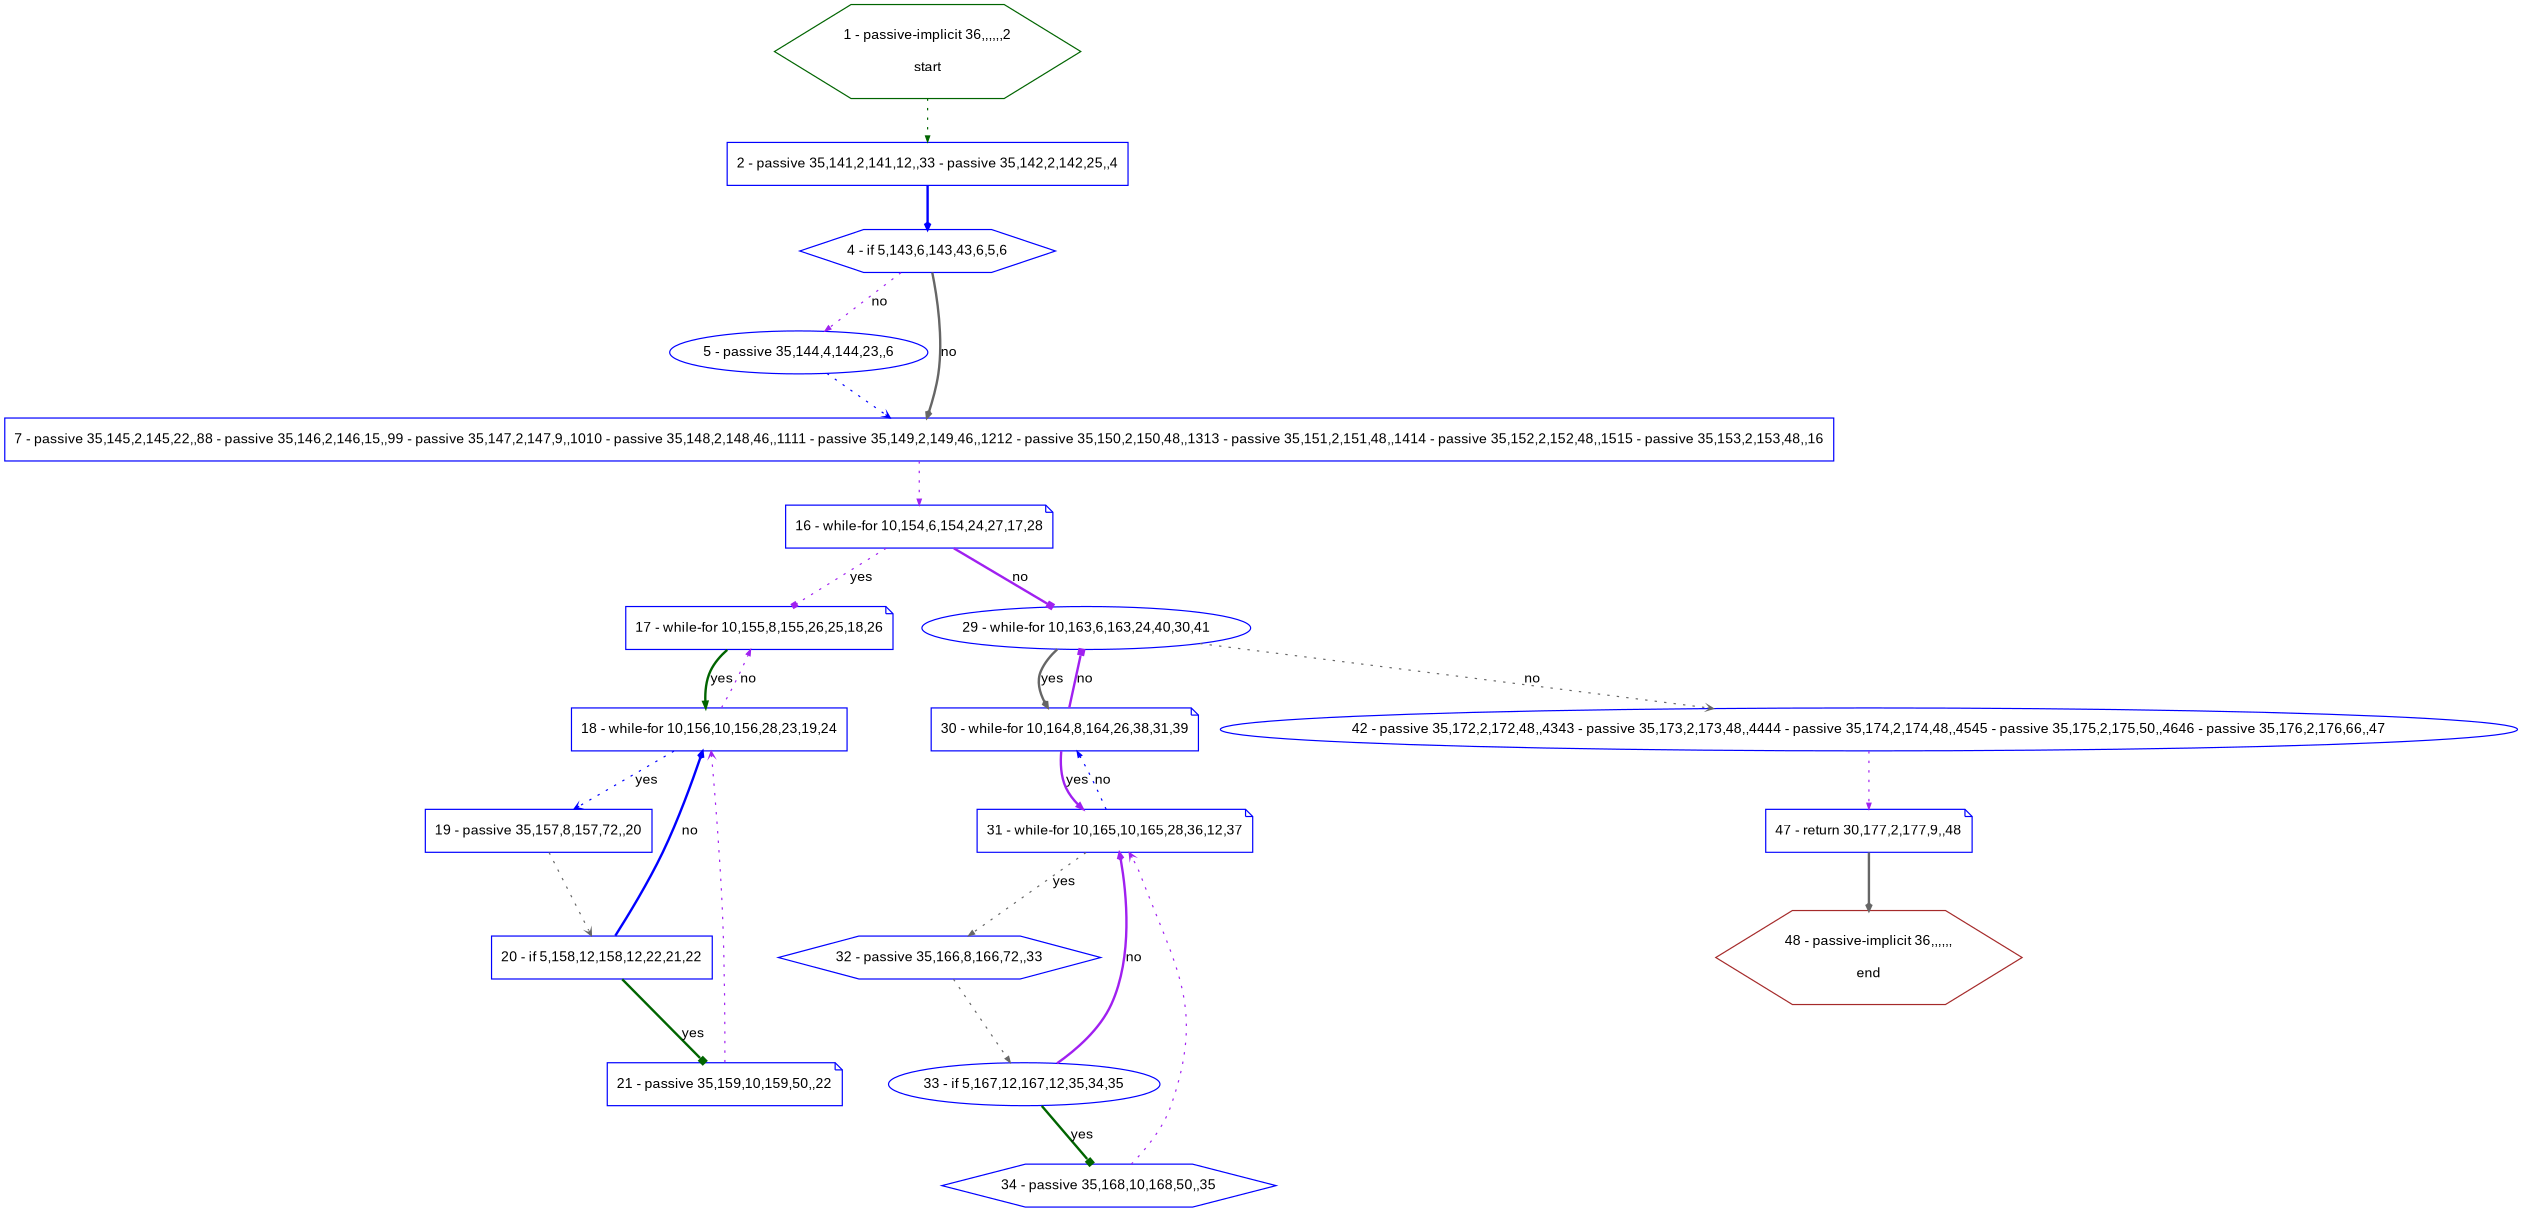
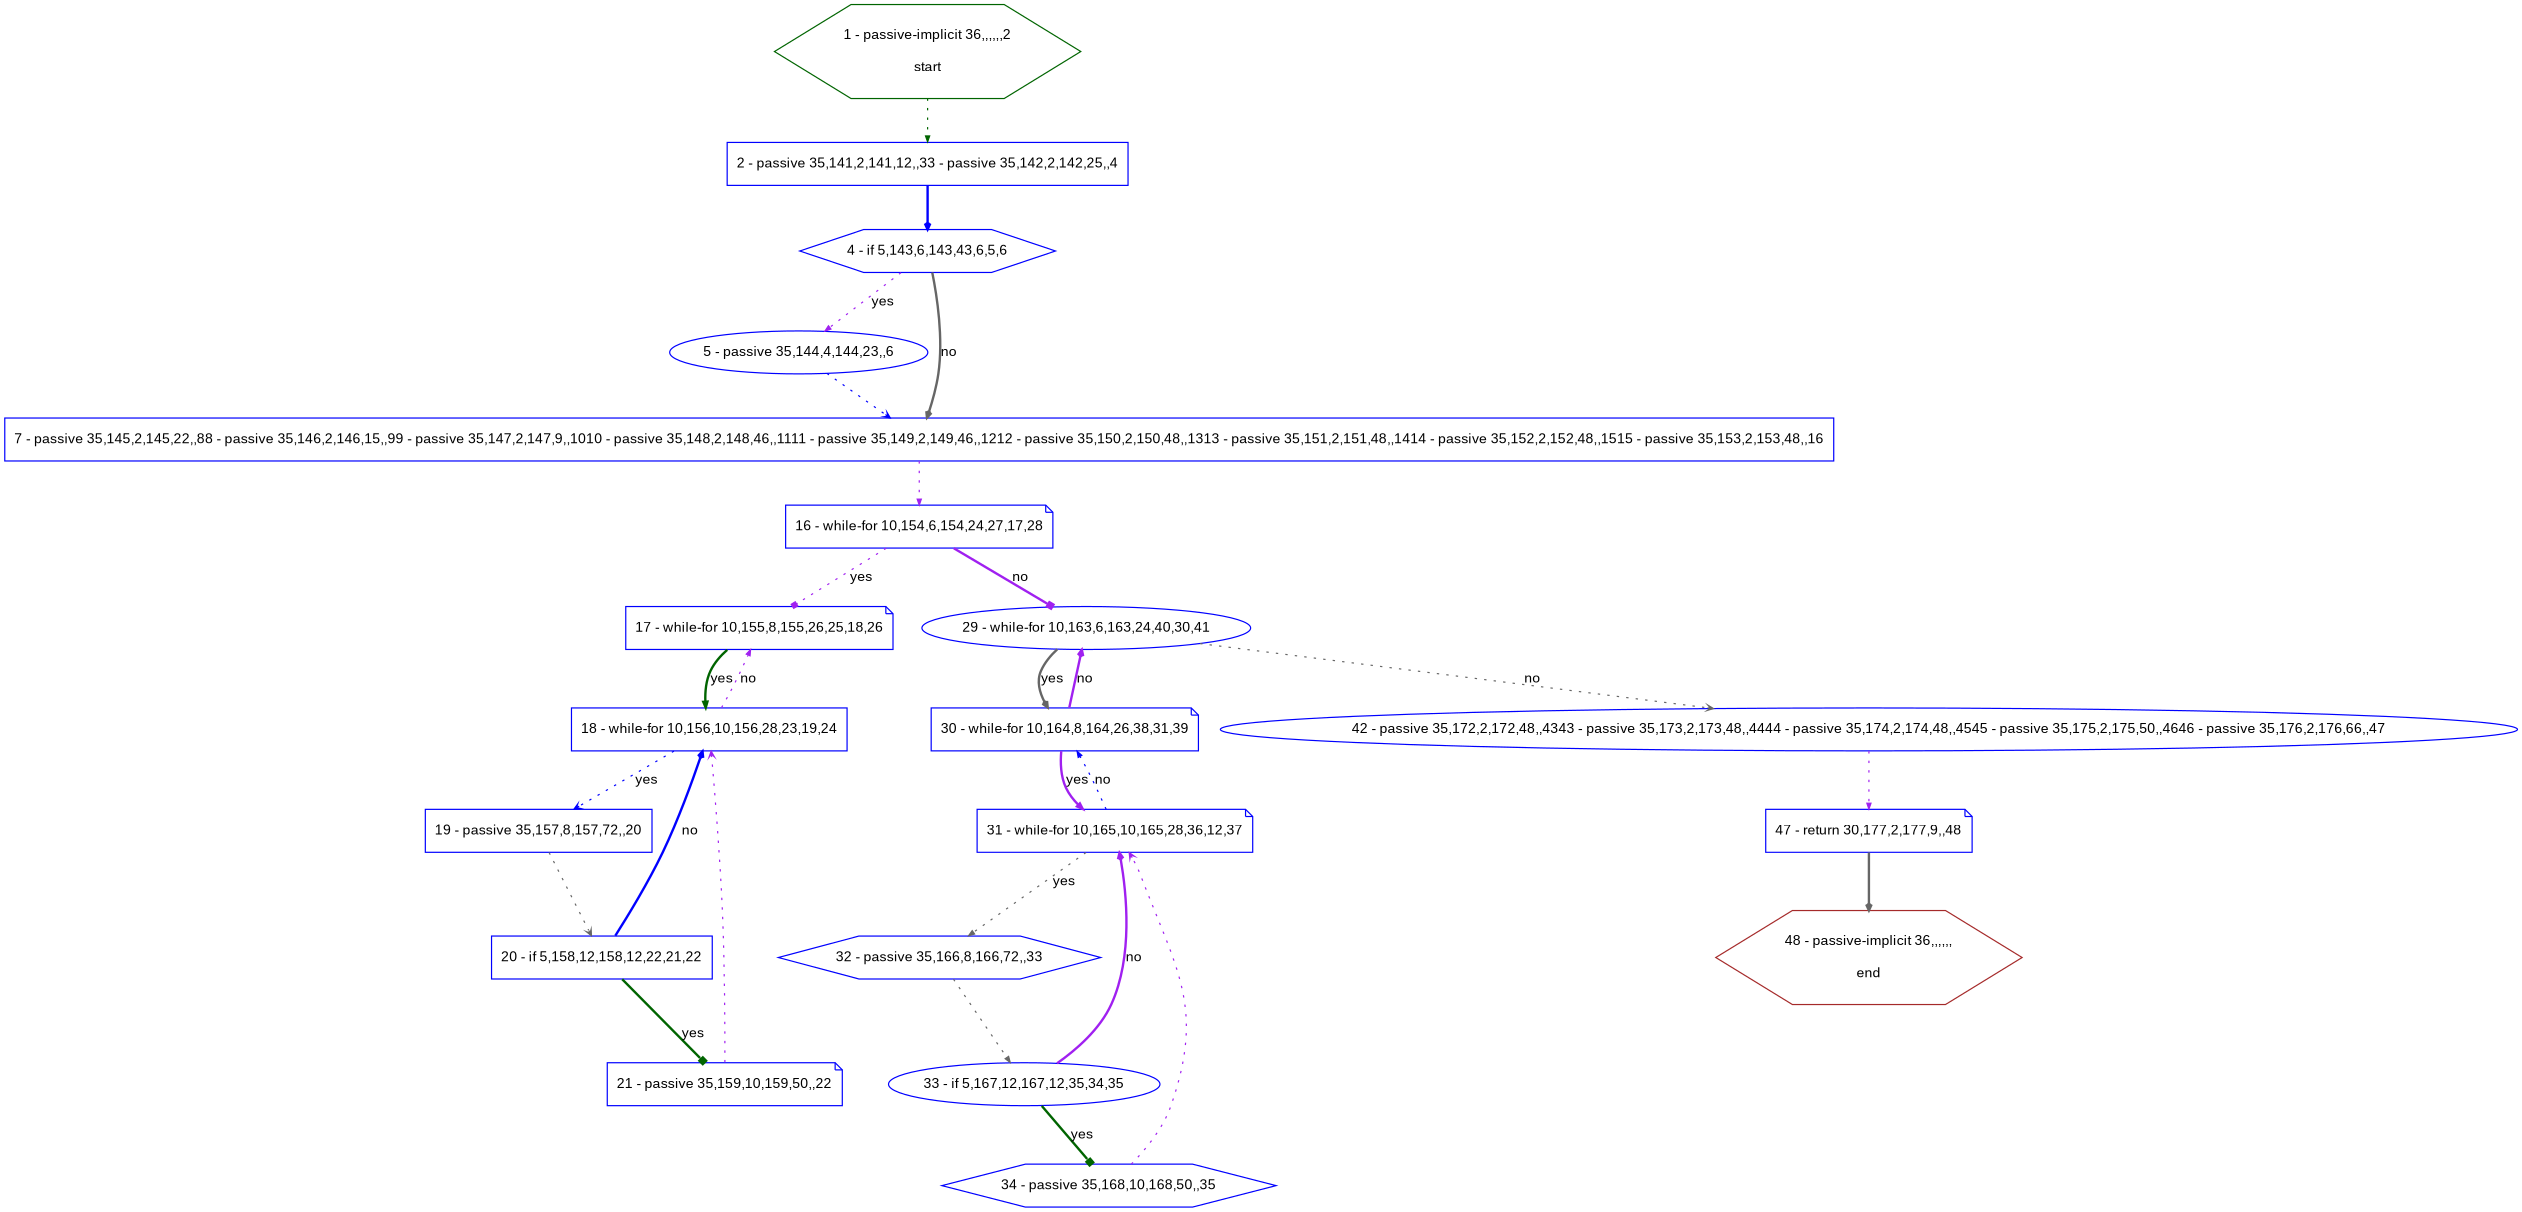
edge "4 - if 5,143,6,143,43,6,5,6" -> "5 - passive 35,144,4,144,23,,6": label "no" -> "yes"
edge "30 - while-for 10,164,8,164,26,38,31,39" -> "29 - while-for 10,163,6,163,24,40,30,41": arrowhead box -> vee
